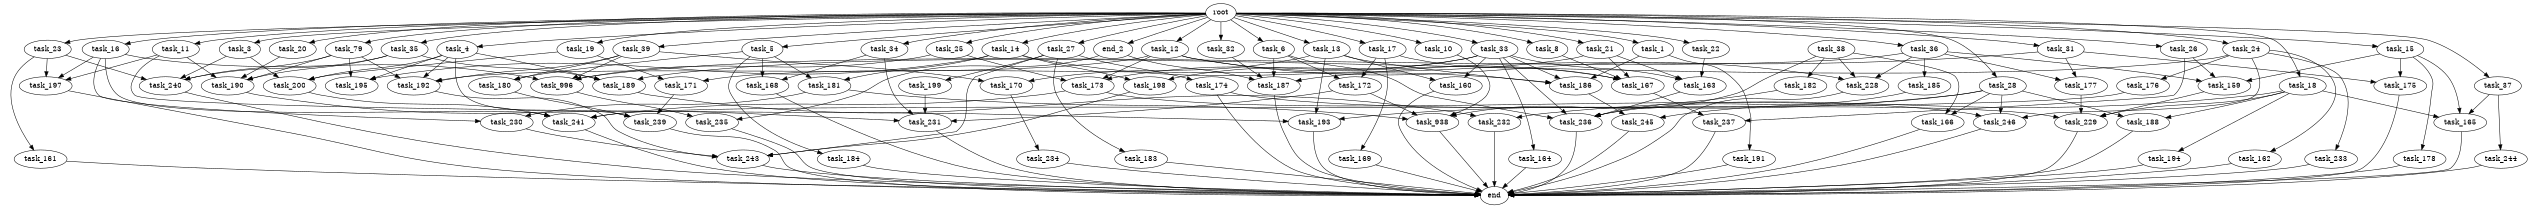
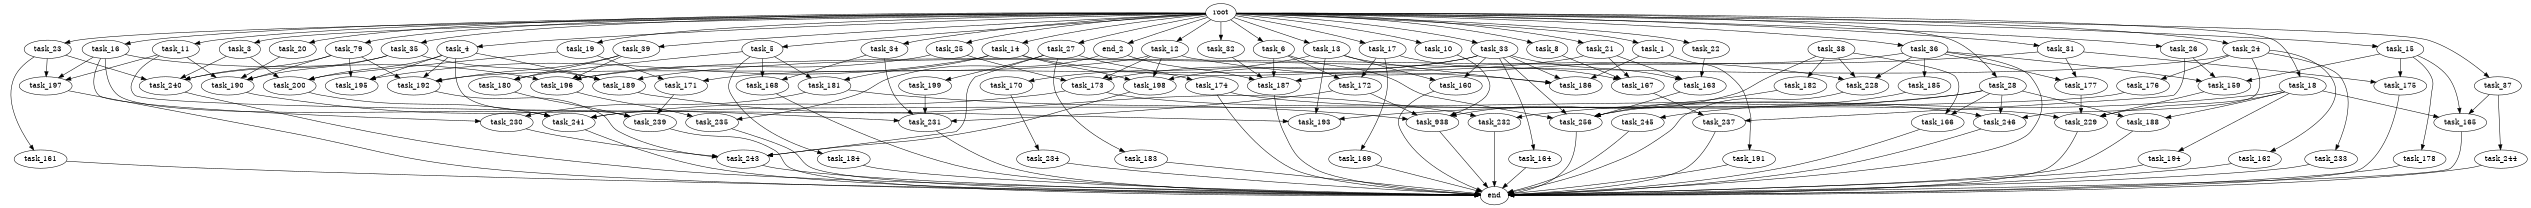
edge "task_39" -> "task_170": removed
edge "task_12" -> "task_167": now "task_12" -> "task_198"
node "task_996": label "task_996" -> "task_196"
edge "task_186" -> "task_245": removed
node "task_236": label "task_236" -> "task_256"
edge "task_193" -> "end": now "task_36" -> "end"
